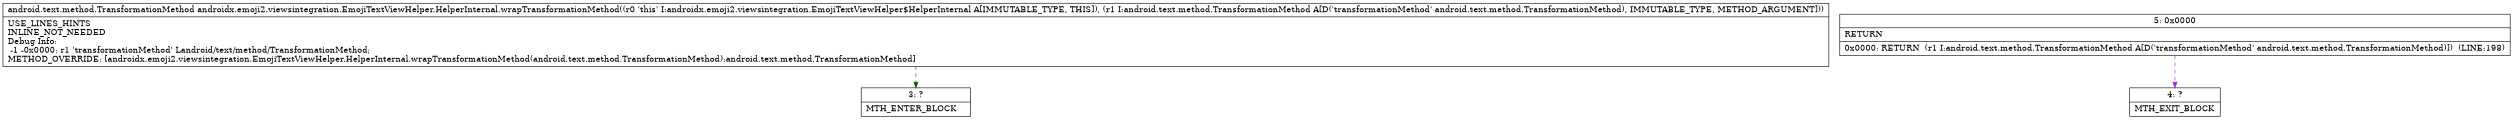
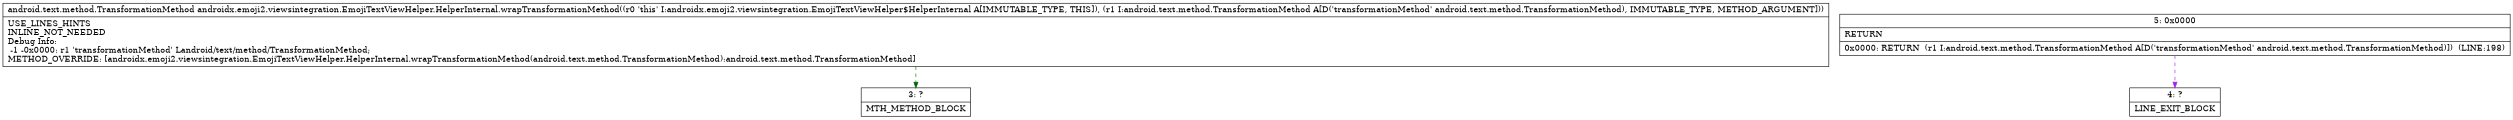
node "3: ?": text "MTH_ENTER_BLOCK" -> "MTH_METHOD_BLOCK"
node "4: ?": text "MTH_EXIT_BLOCK" -> "LINE_EXIT_BLOCK"
